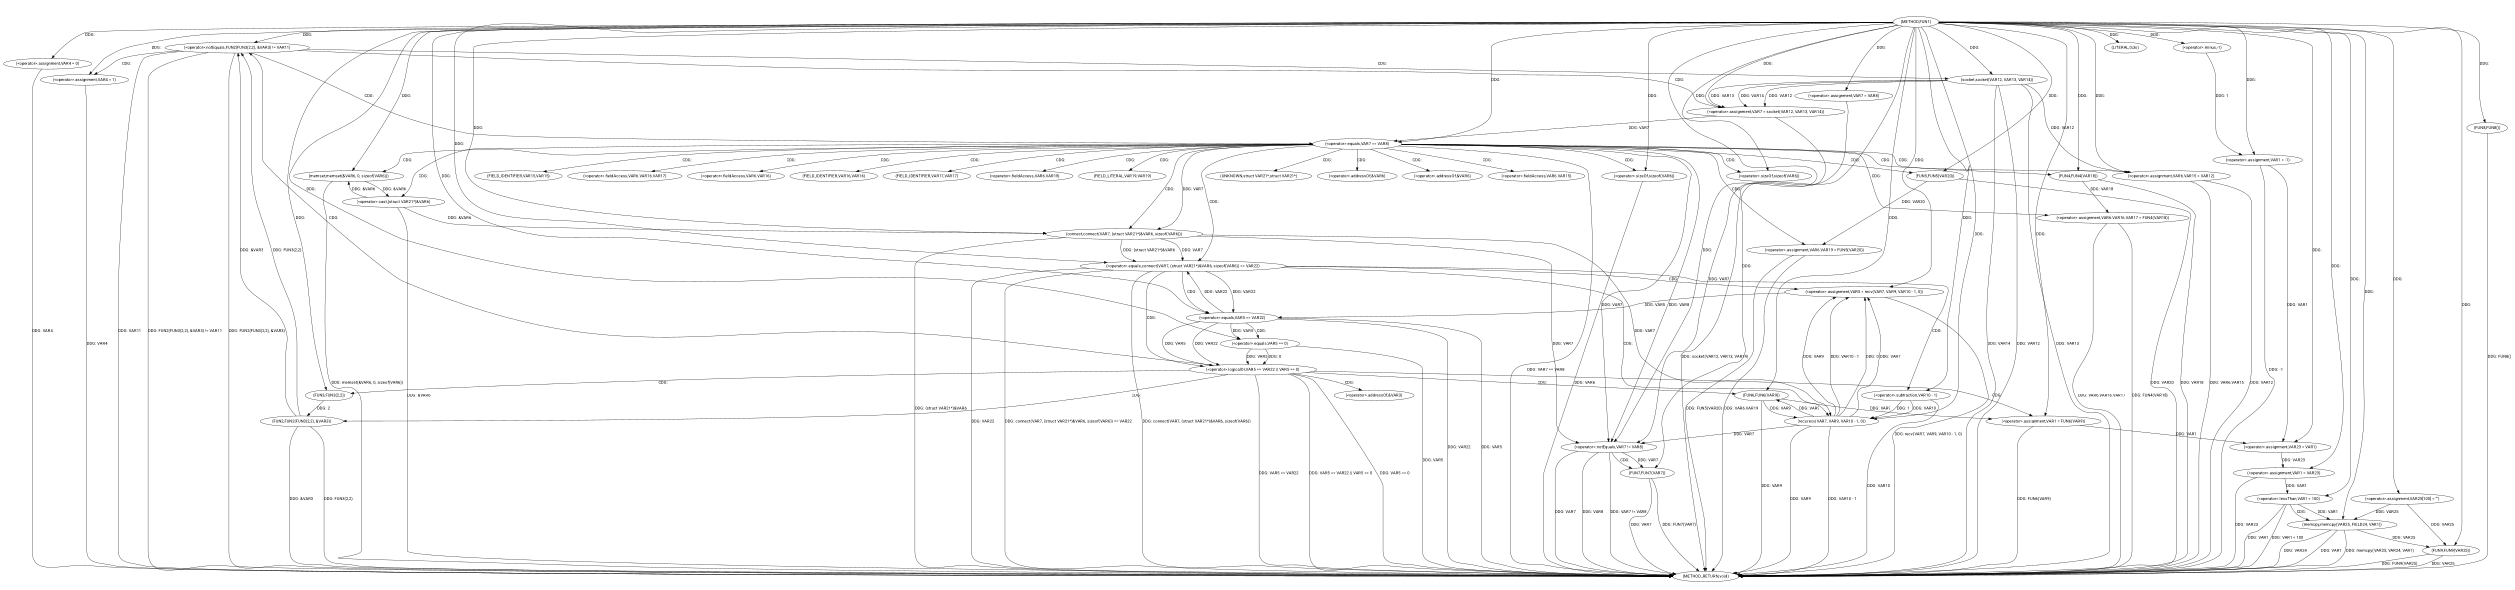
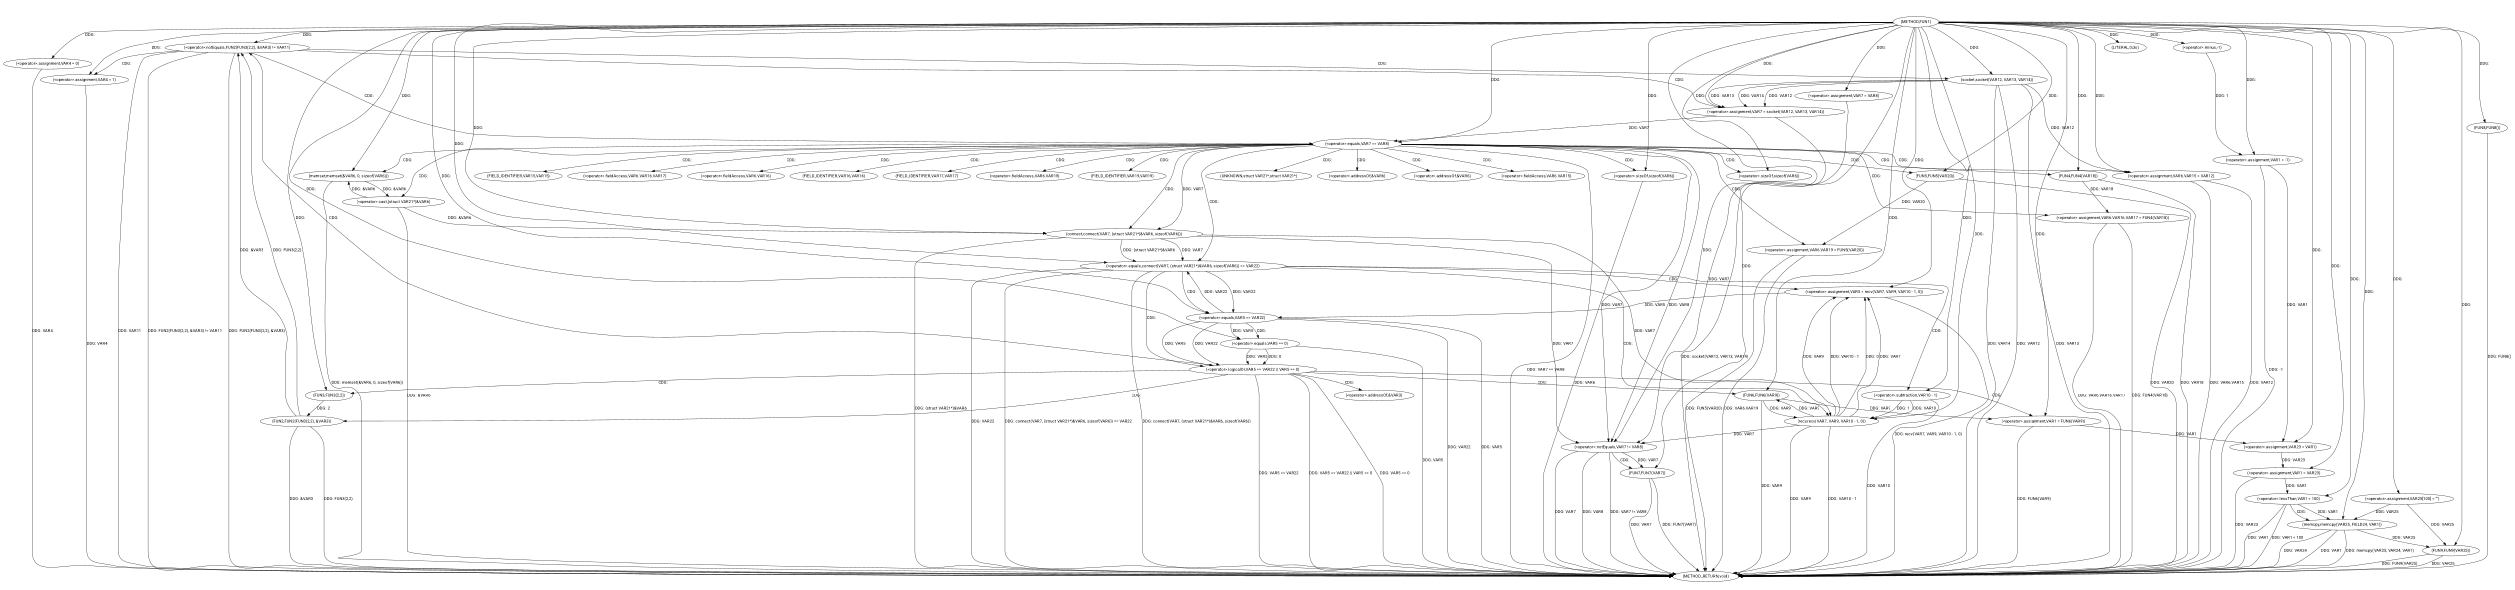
node "(FIELD_LITERAL,VAR19,VAR19)": label "(FIELD_LITERAL,VAR19,VAR19)" -> "(FIELD_IDENTIFIER,VAR19,VAR19)"
